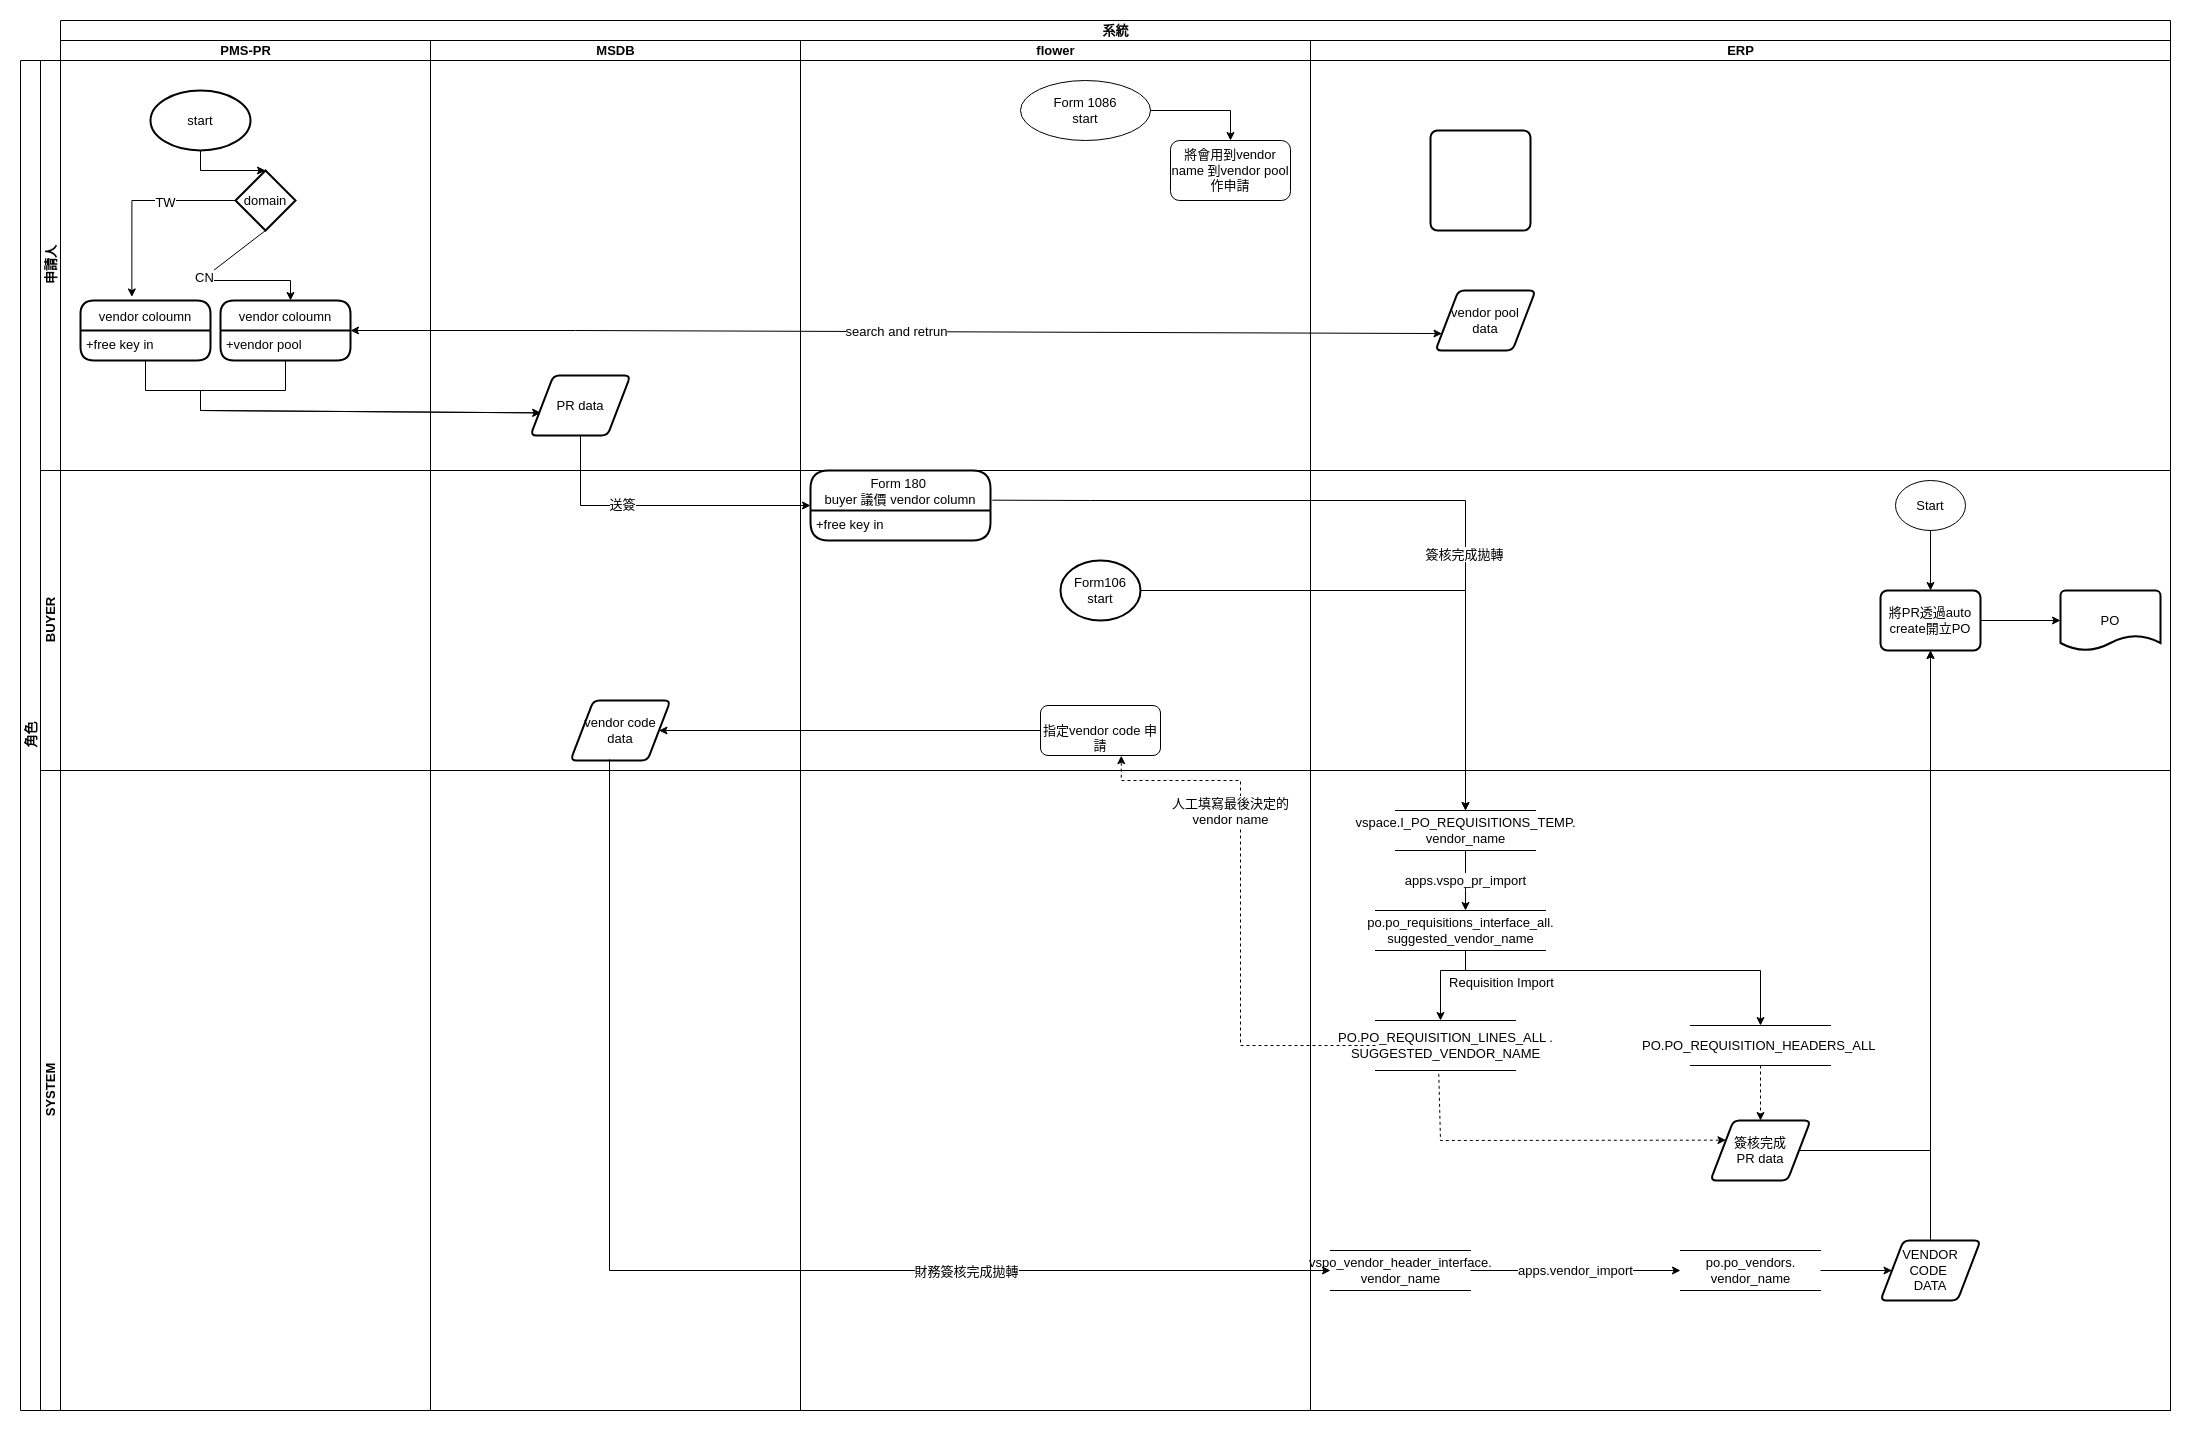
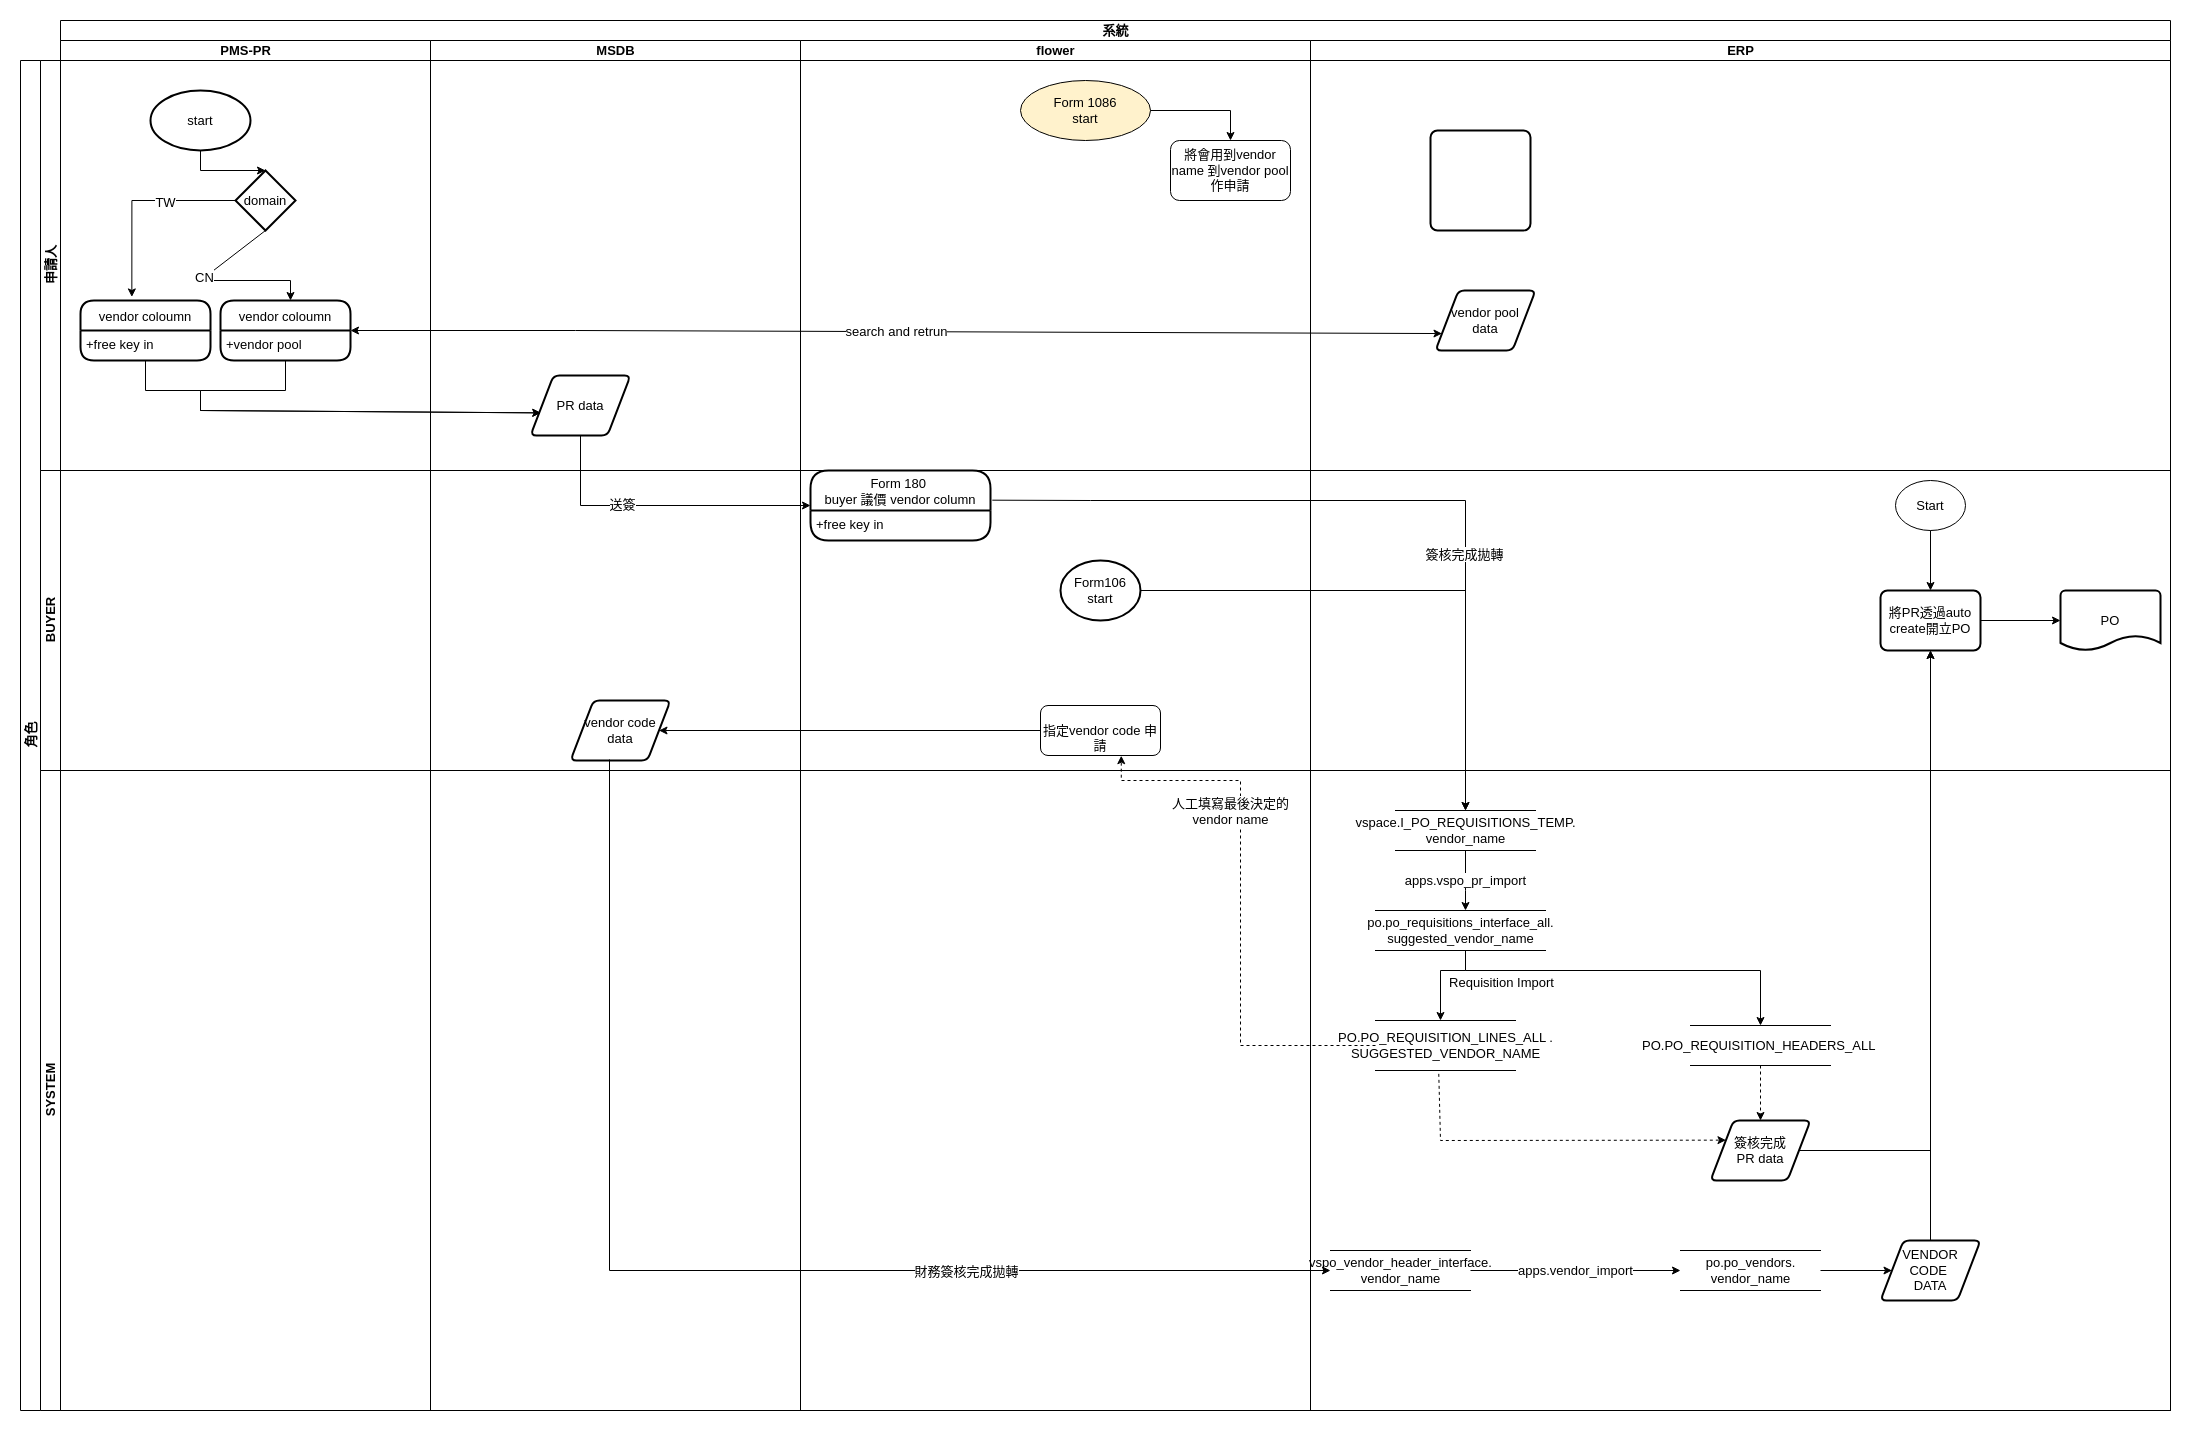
node "Form 1086start": fillcolor #ffffff -> #fff2cc
